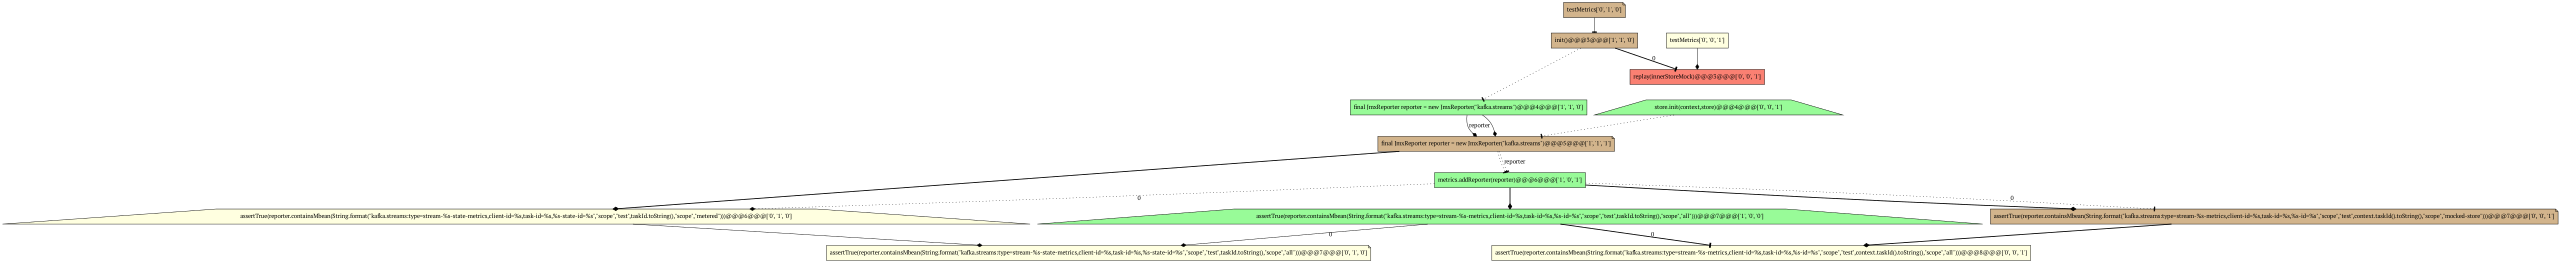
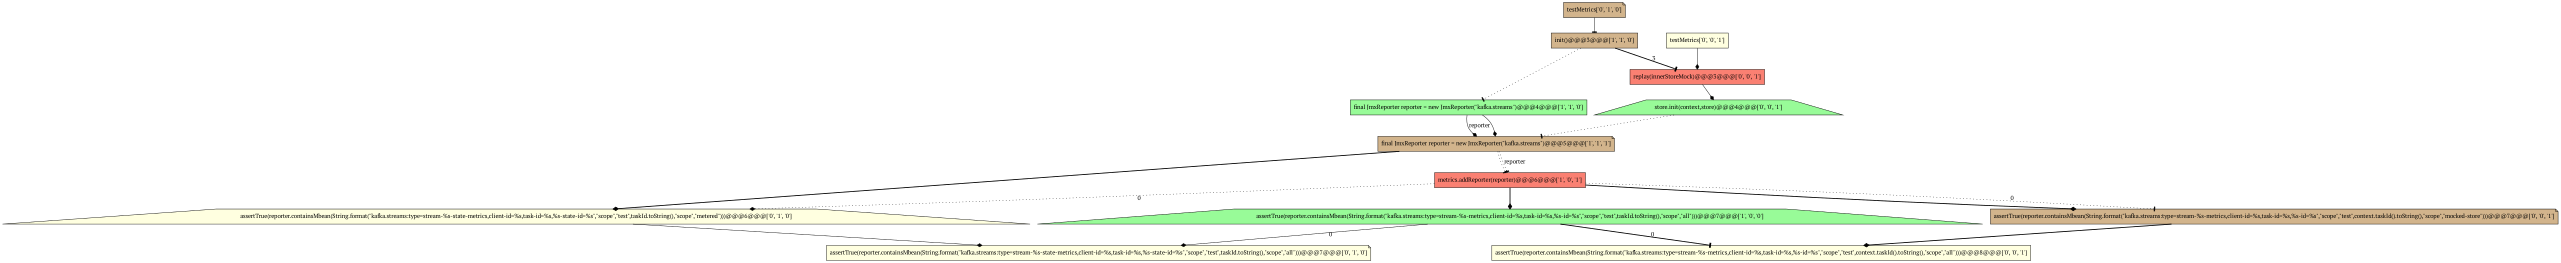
edge "init()@@@3@@@['1', '1', '0']" -> "replay(innerStoreMock)@@@3@@@['0', '0', '1']": label "0" -> "3"
edge "replay(innerStoreMock)@@@3@@@['0', '0', '1']" -> "store.init(context,store)@@@4@@@['0', '0', '1']": added
node "metrics.addReporter(reporter)@@@6@@@['1', '0', '1']": fillcolor palegreen -> salmon
